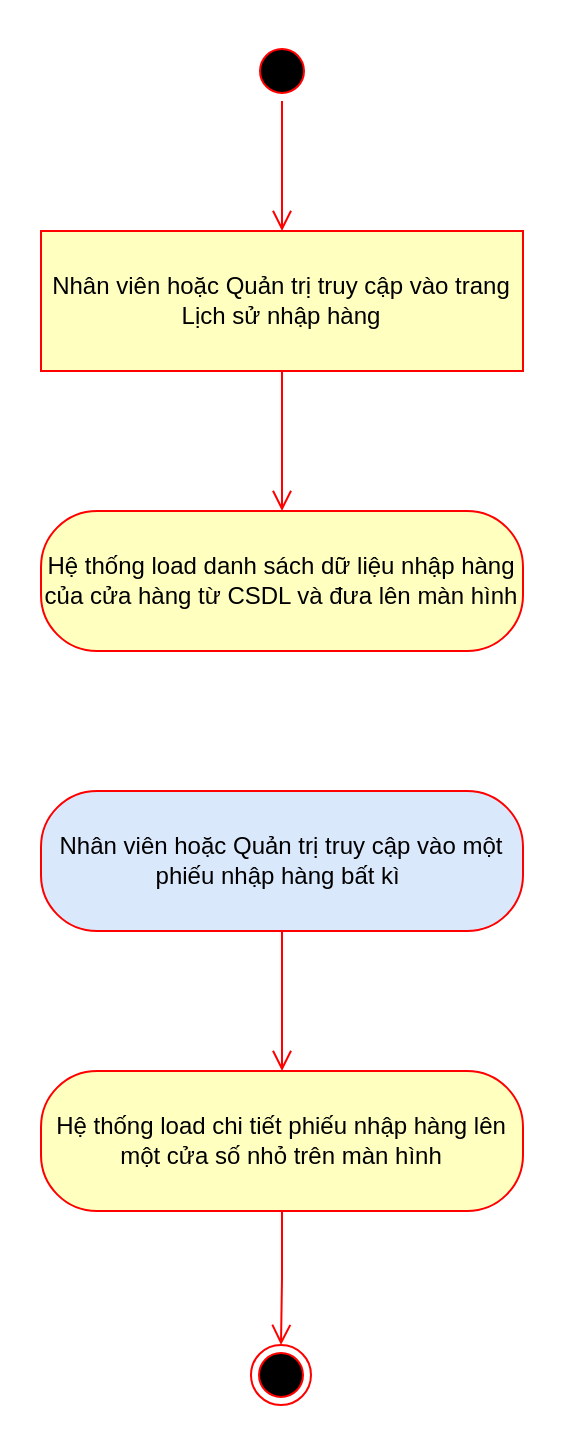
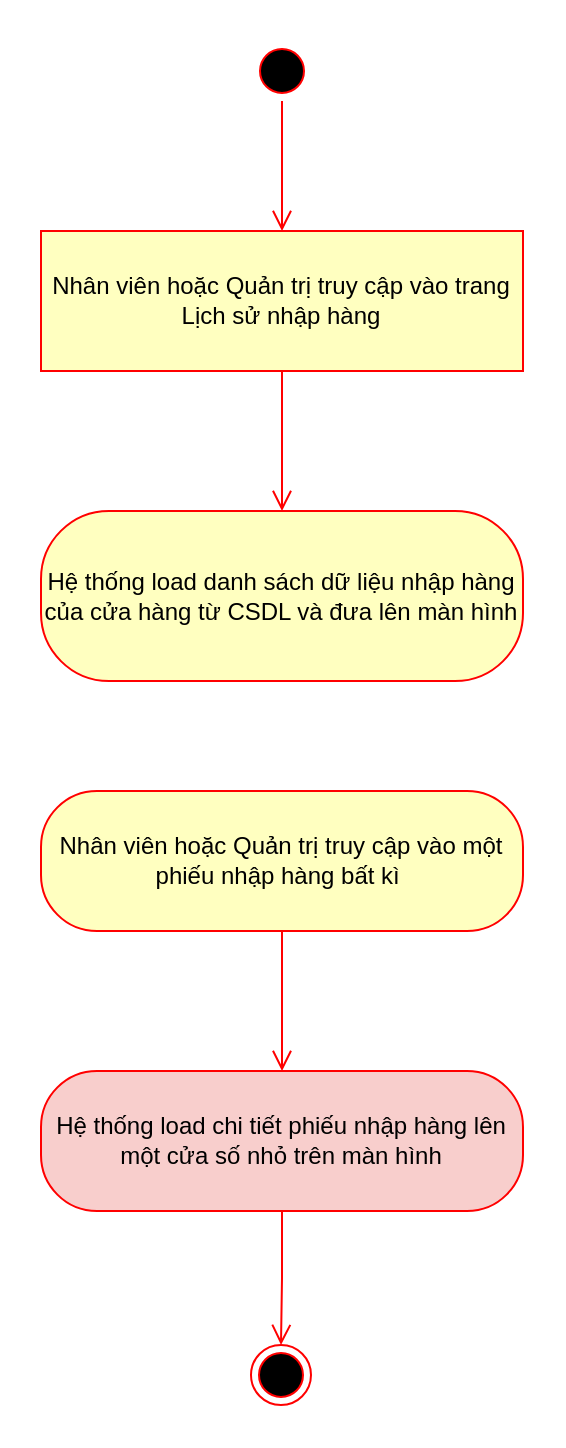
node "Hệ thống load danh sách dữ liệu nhập hàng của cửa hàng từ CSDL và đưa lên màn hình": size 482x140 -> 482x170
node "Nhân viên hoặc Quản trị truy cập vào một phiếu nhập hàng bất kì": fillcolor #dae8fc -> #ffffc0
node "Hệ thống load chi tiết phiếu nhập hàng lên một cửa số nhỏ trên màn hình": fillcolor #ffffc0 -> #f8cecc
